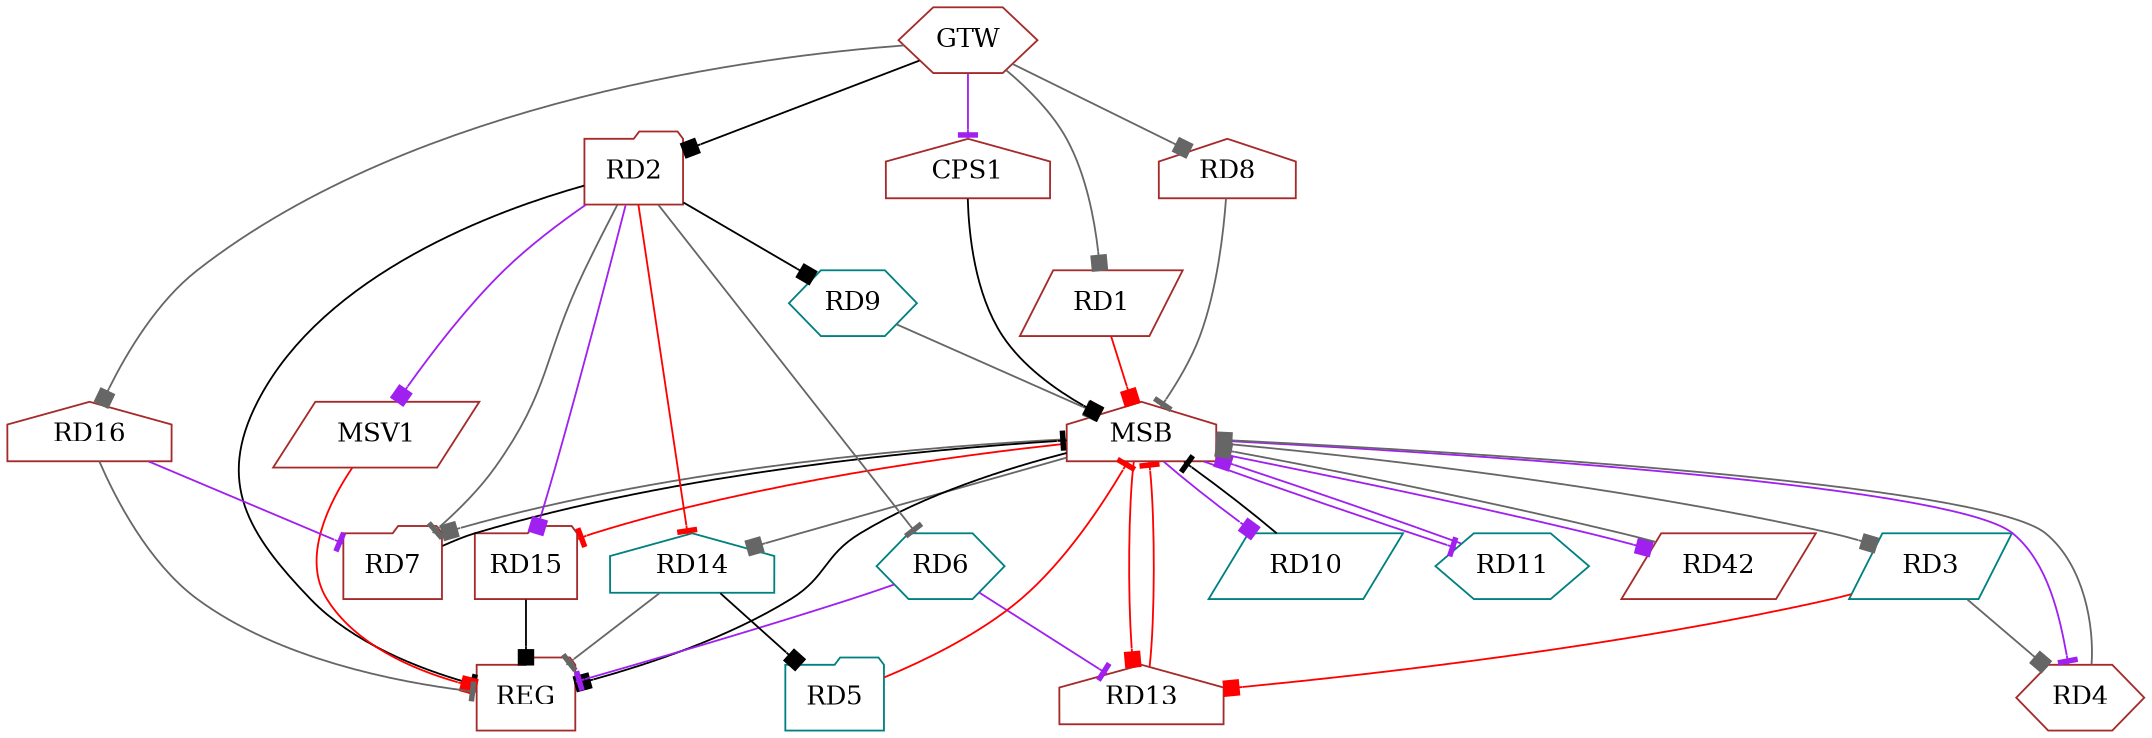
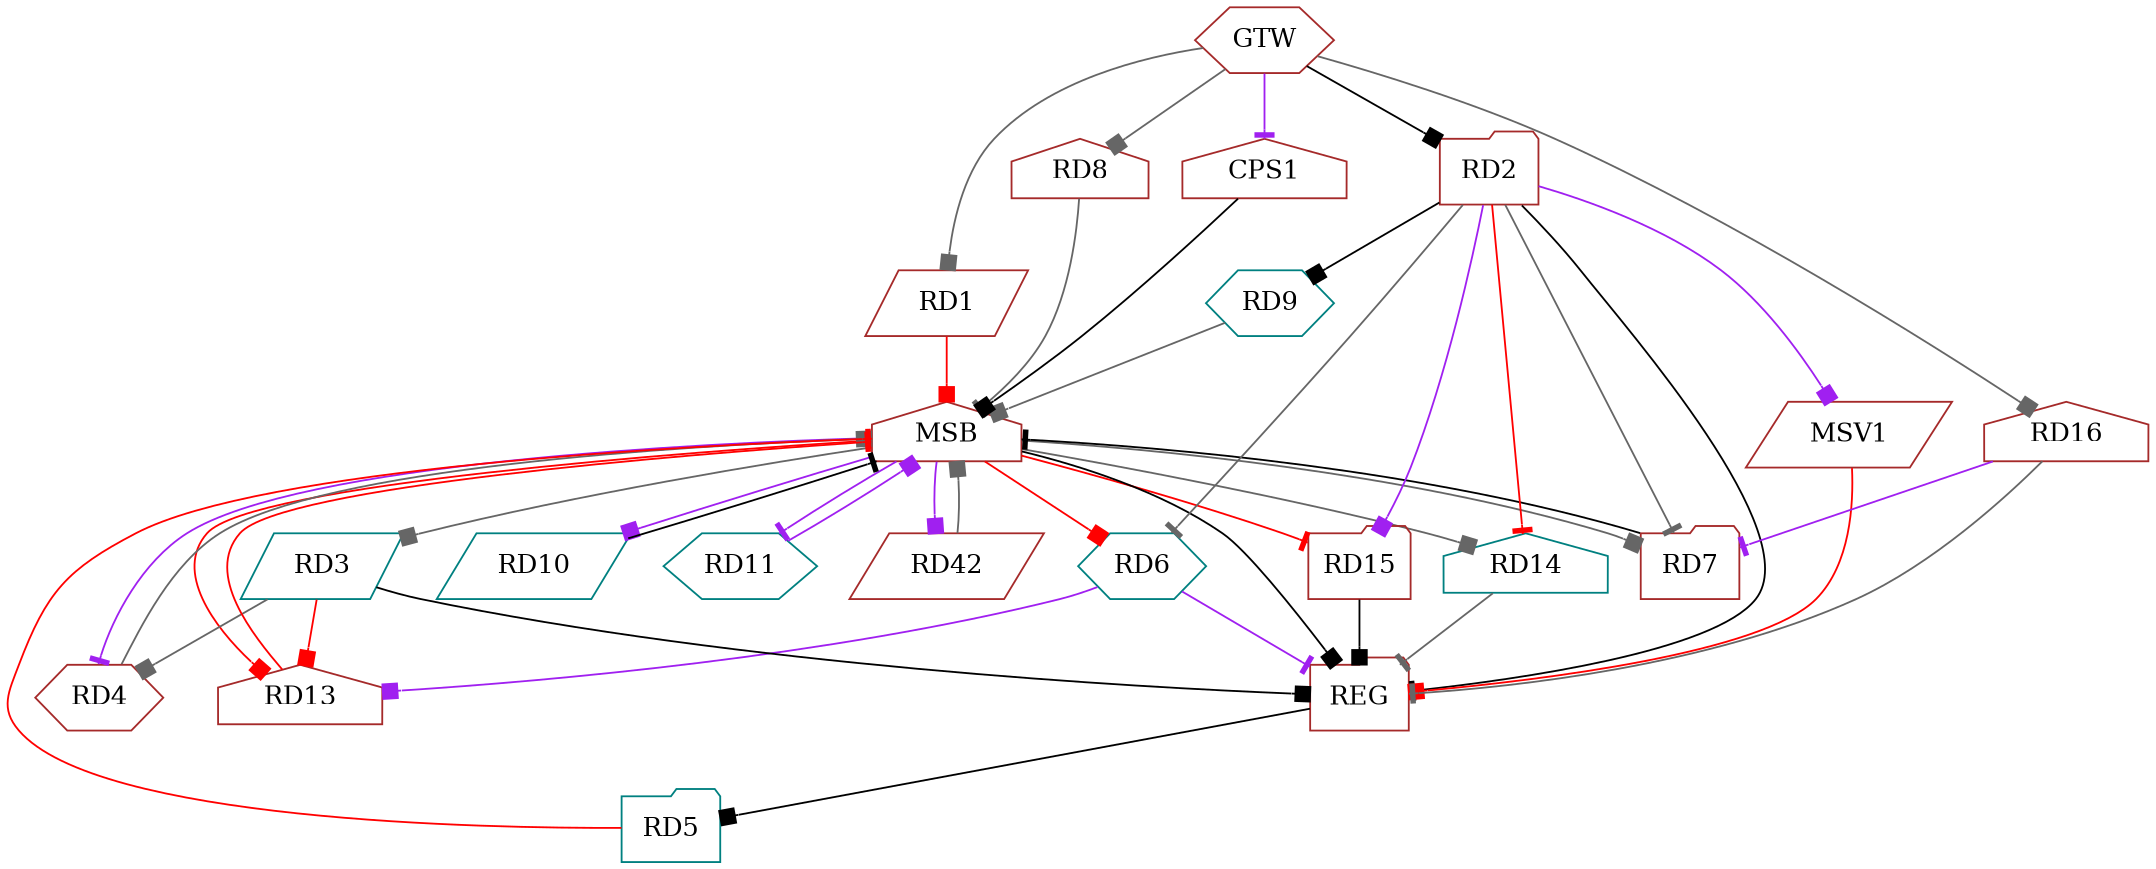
edge "MSB" -> "RD6": added
edge "RD14" -> "RD5": now "REG" -> "RD5"
edge "RD6" -> "RD13": arrowhead tee -> box
edge "RD3" -> "REG": added
